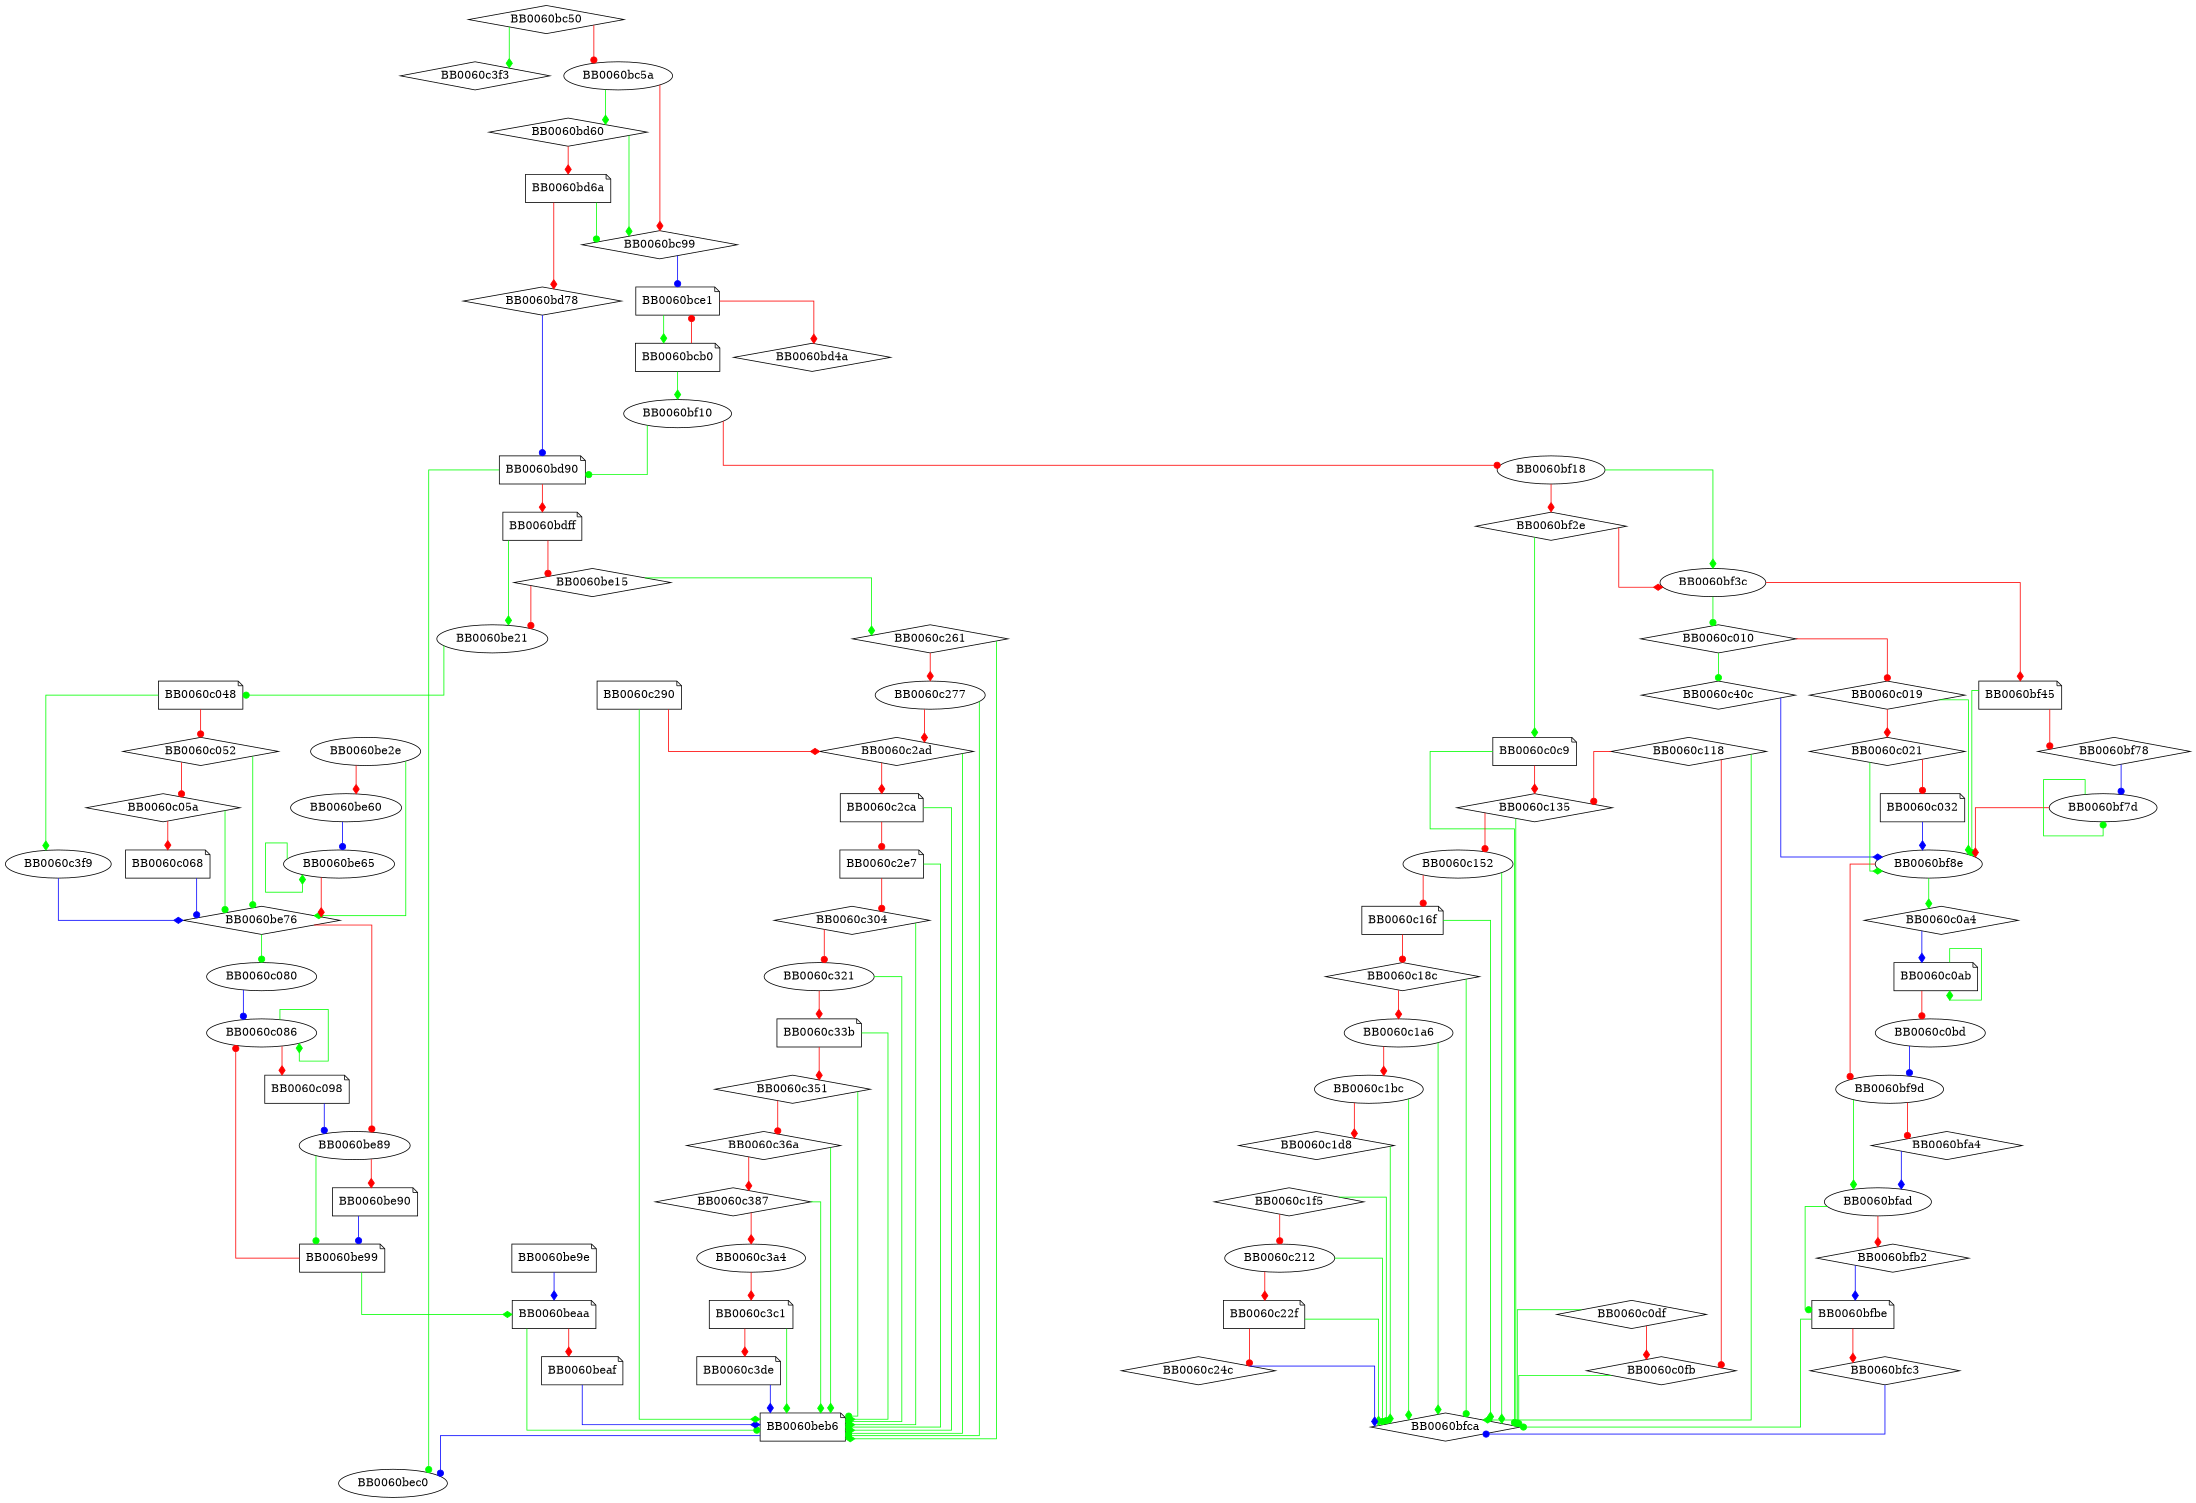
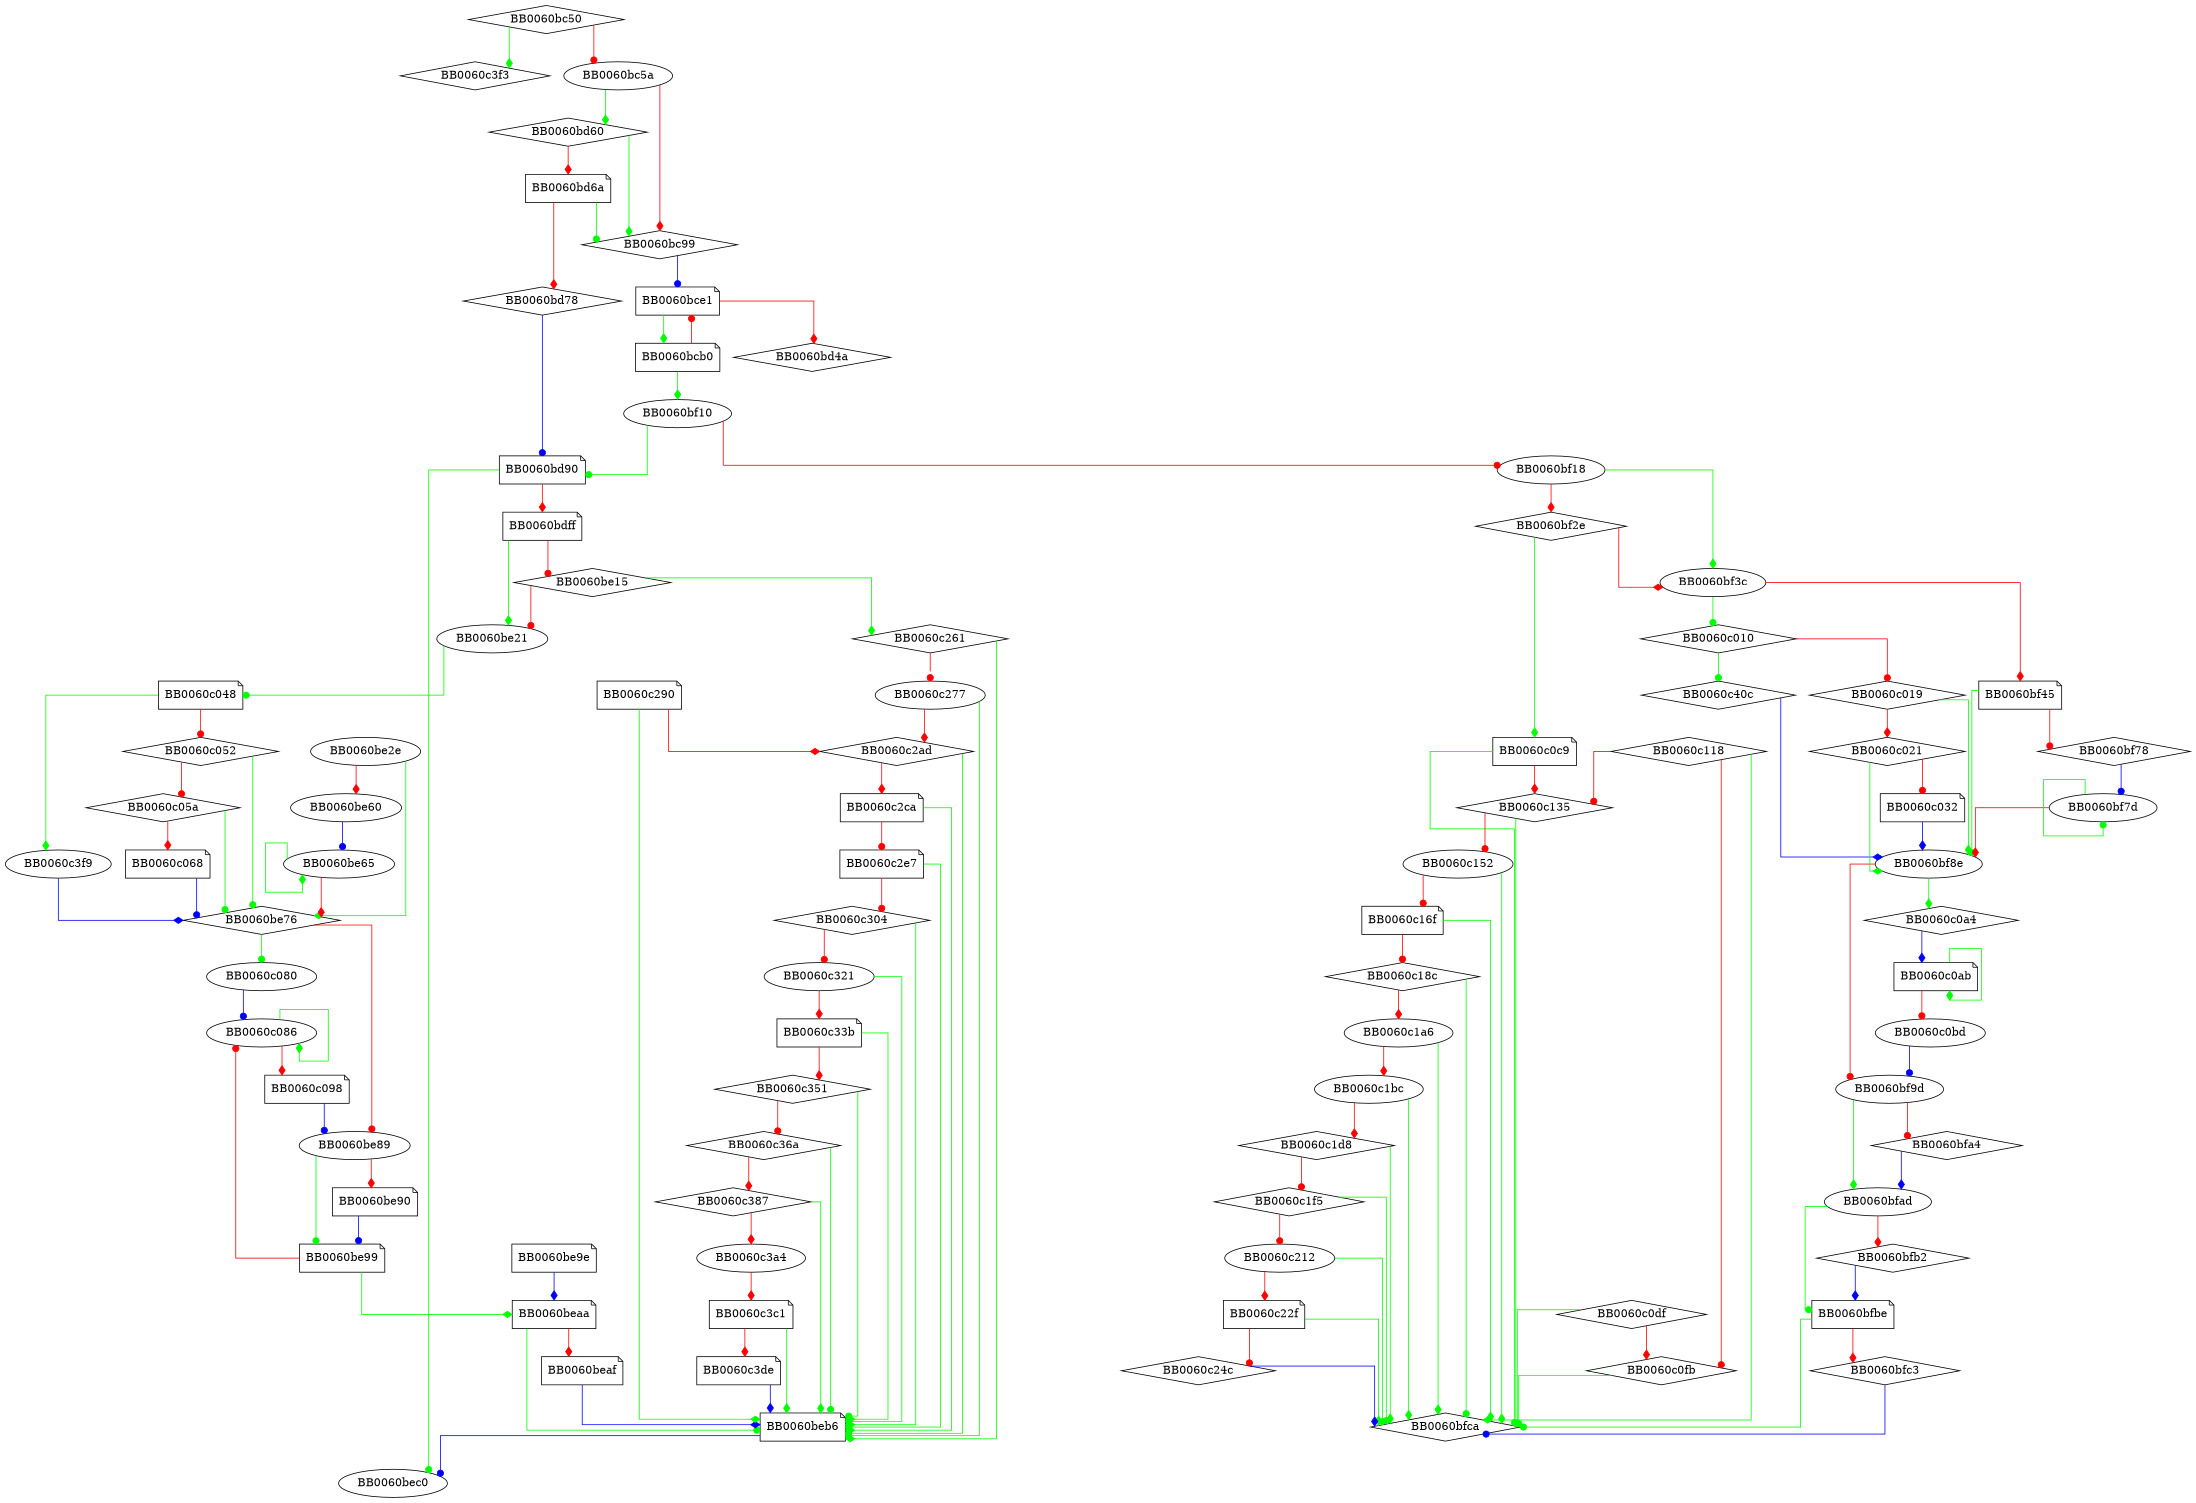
edge "BB0060c261" -> "BB0060c277": arrowhead diamond -> dot
edge "BB0060c1d8" -> "BB0060c1f5": added
edge "BB0060c36a" -> "BB0060beb6": arrowhead diamond -> dot
